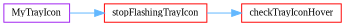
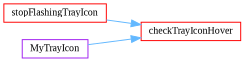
edge "MyTrayIcon" -> "stopFlashingTrayIcon": now "MyTrayIcon" -> "checkTrayIconHover"
